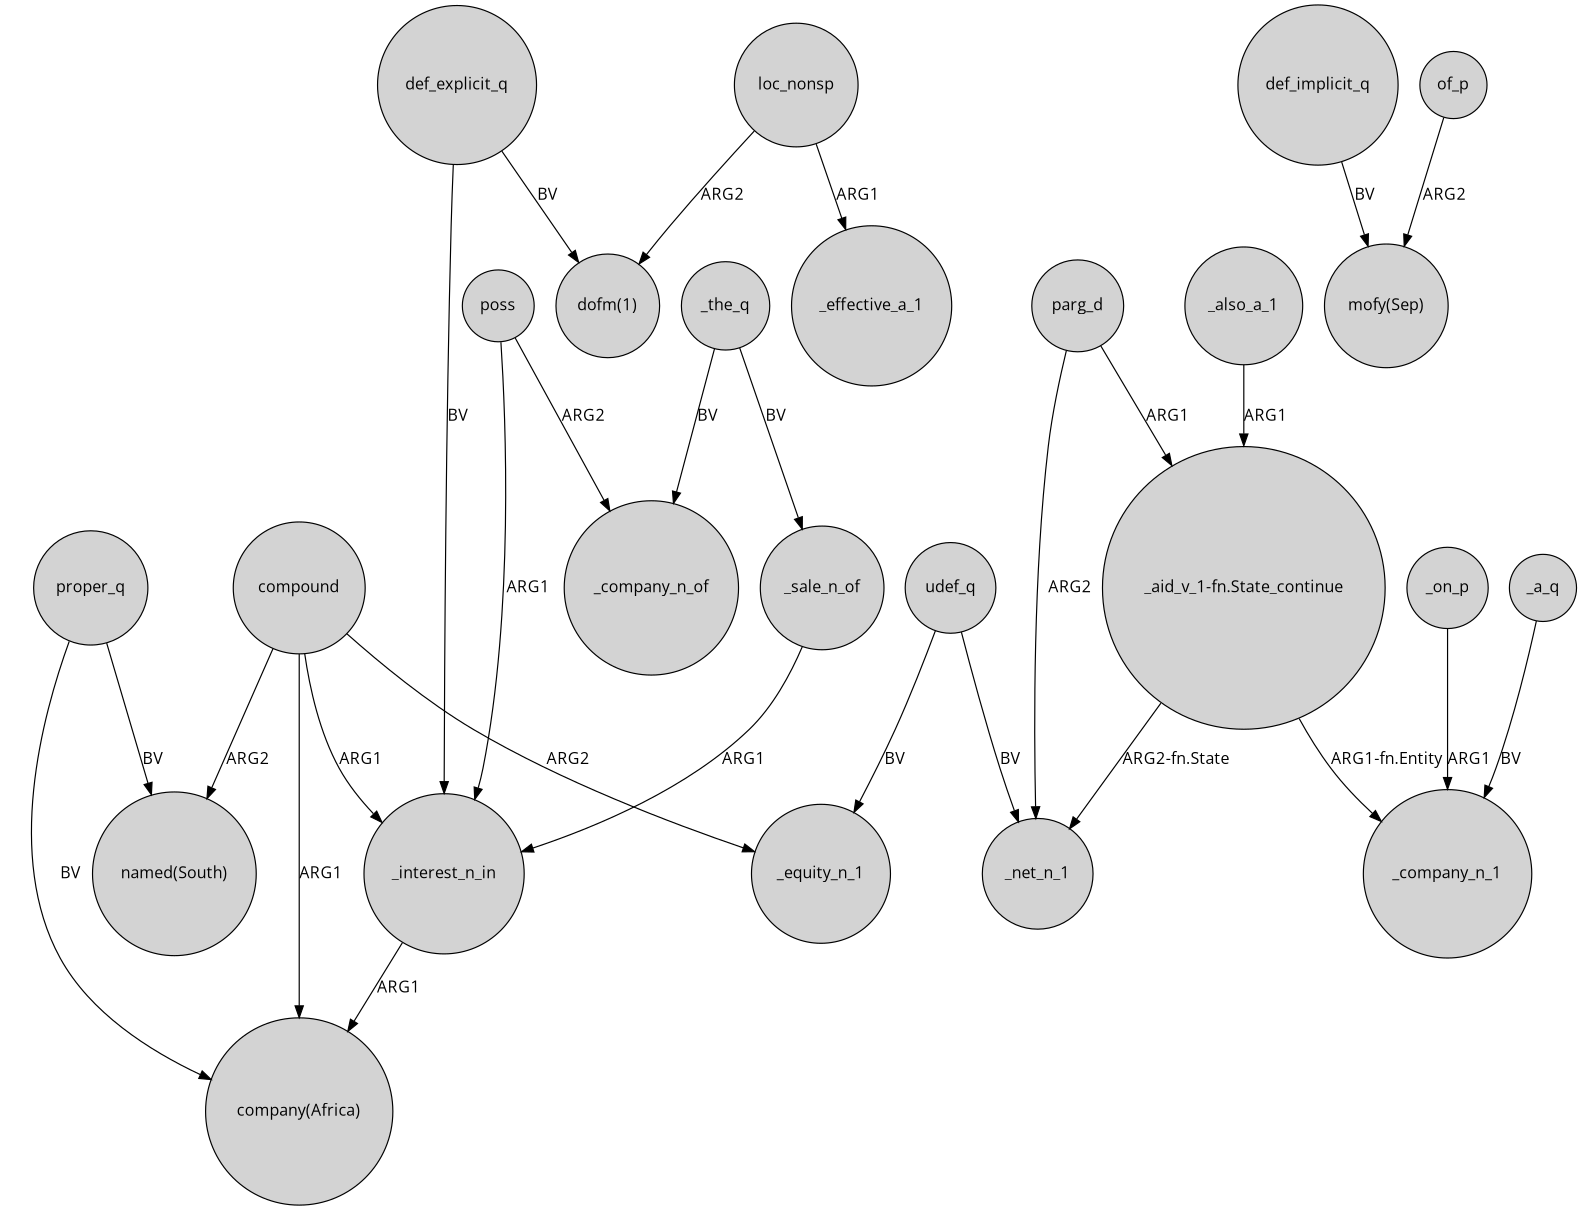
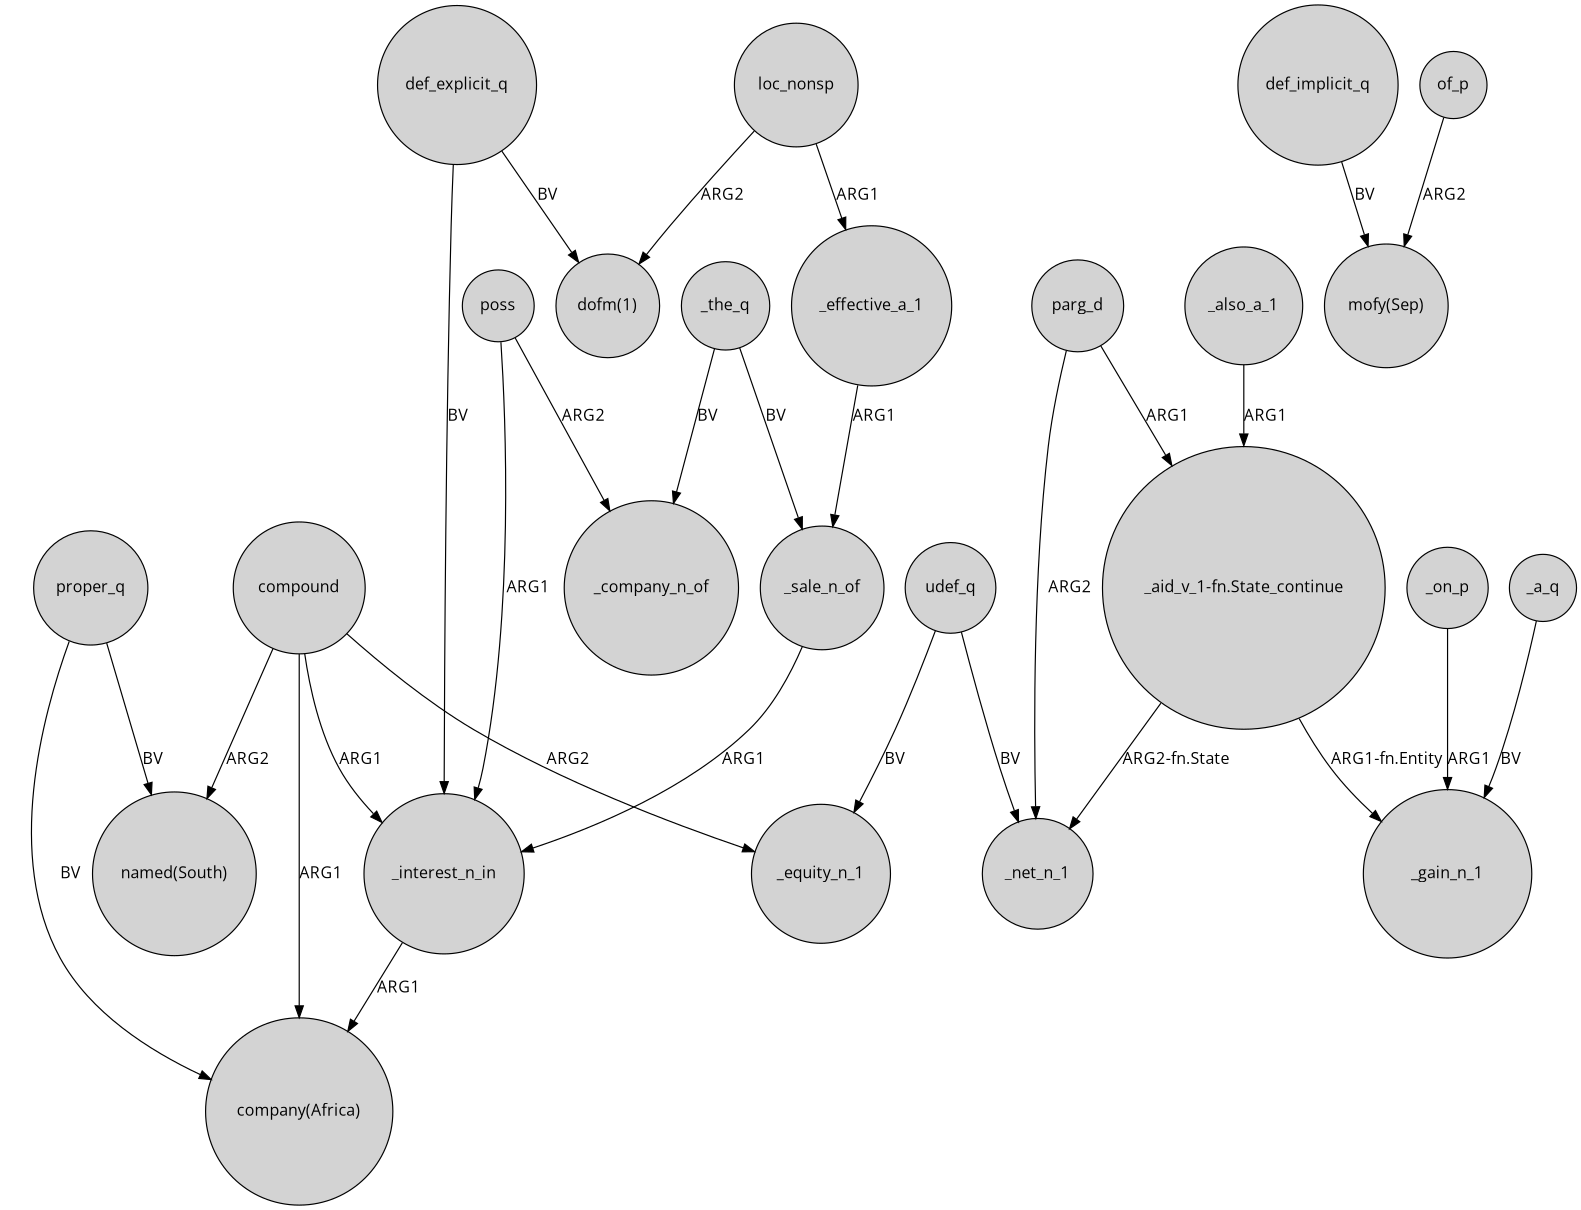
edge "_effective_a_1" -> "_sale_n_of": added, label "ARG1"
node "_company_n_1": label "_company_n_1" -> "_gain_n_1"
